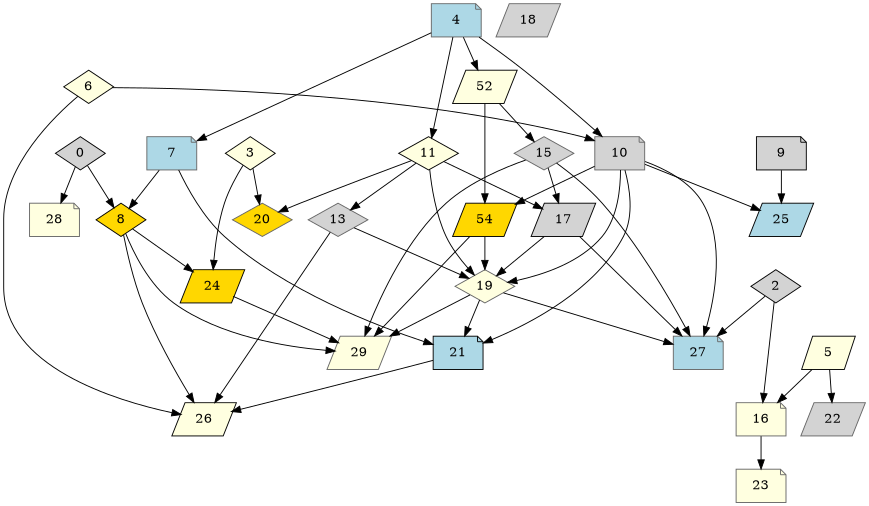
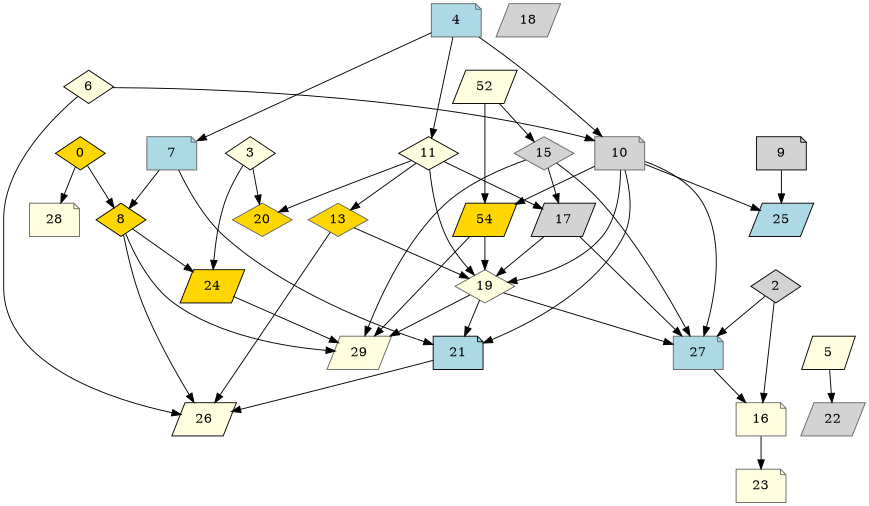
edge "4" -> "52": removed
node "0": fillcolor lightgrey -> gold
node "13": fillcolor lightgrey -> gold
edge "5" -> "16": now "27" -> "16"
